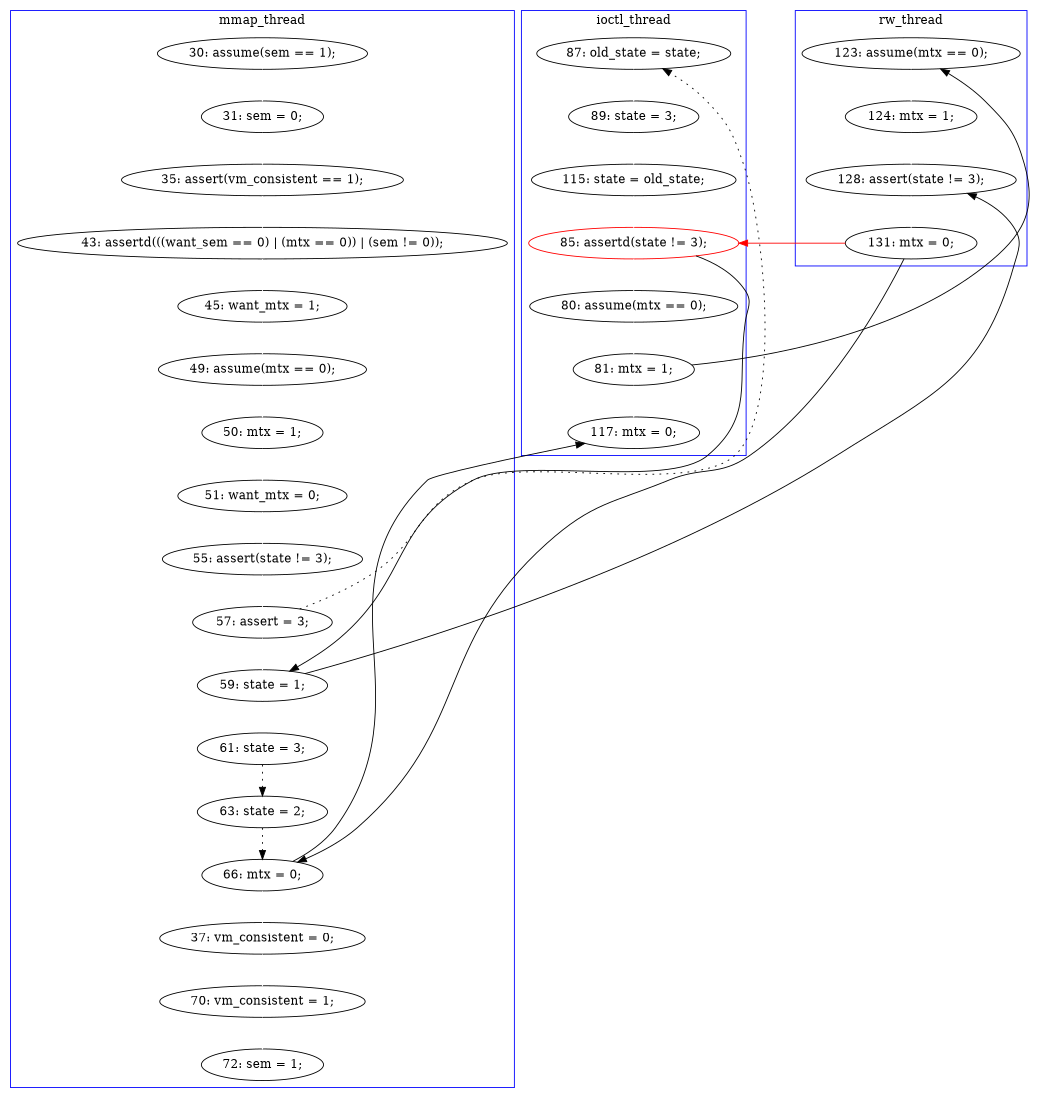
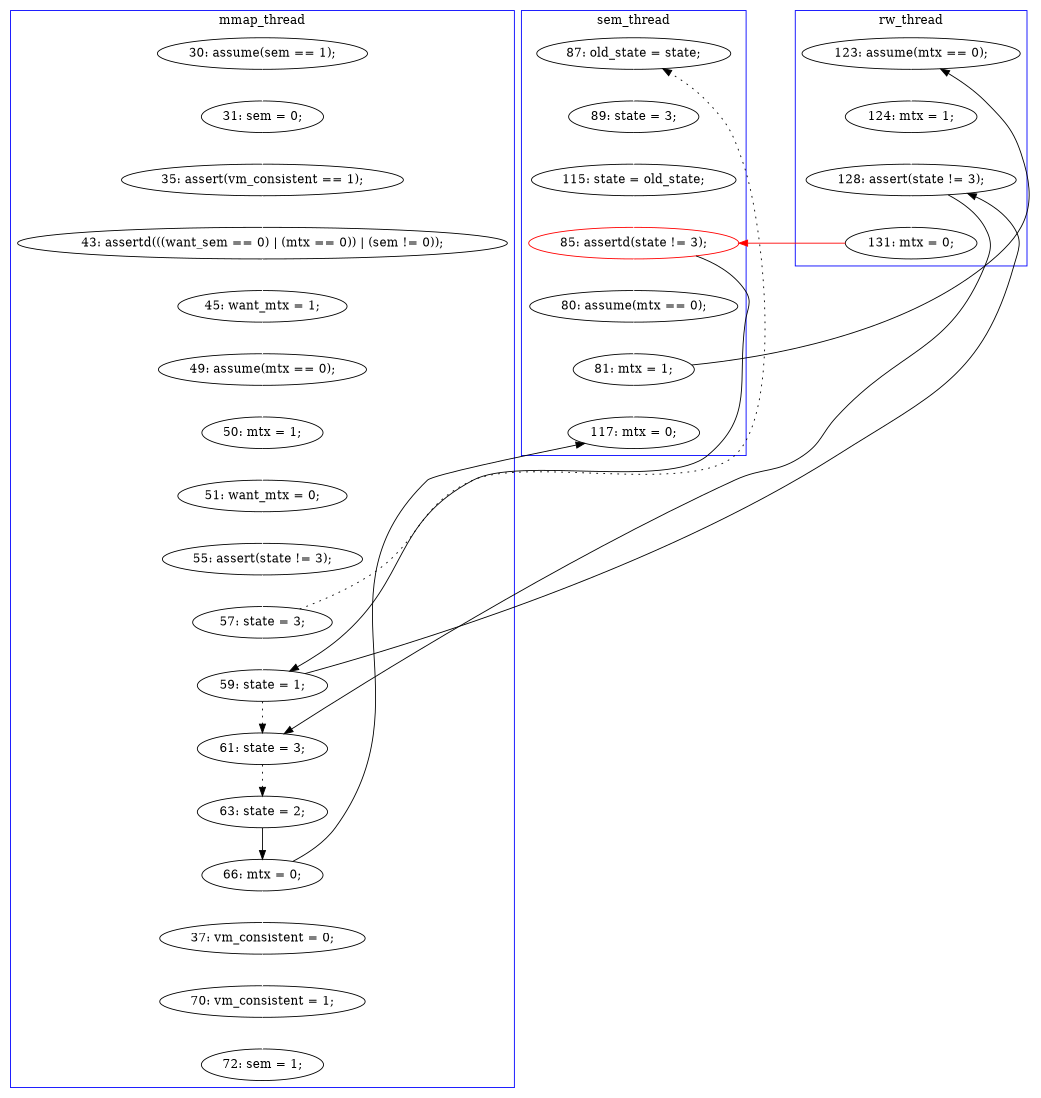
cluster "ioctl_thread": label "ioctl_thread" -> "sem_thread"
edge "128: assert(state != 3);" -> "61: state = 3;": added
edge "131: mtx = 0;" -> "66: mtx = 0;": removed
node "57: assert = 3;": label "57: assert = 3;" -> "57: state = 3;"
edge "59: state = 1;" -> "61: state = 3;": added
edge "63: state = 2;" -> "66: mtx = 0;": style dotted -> solid
